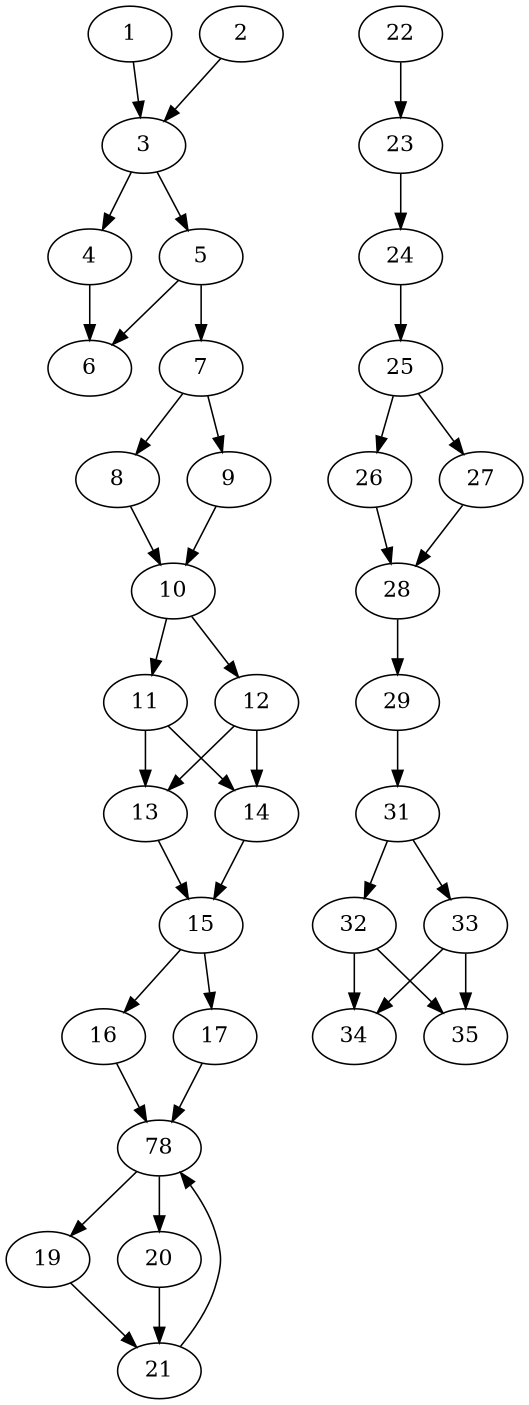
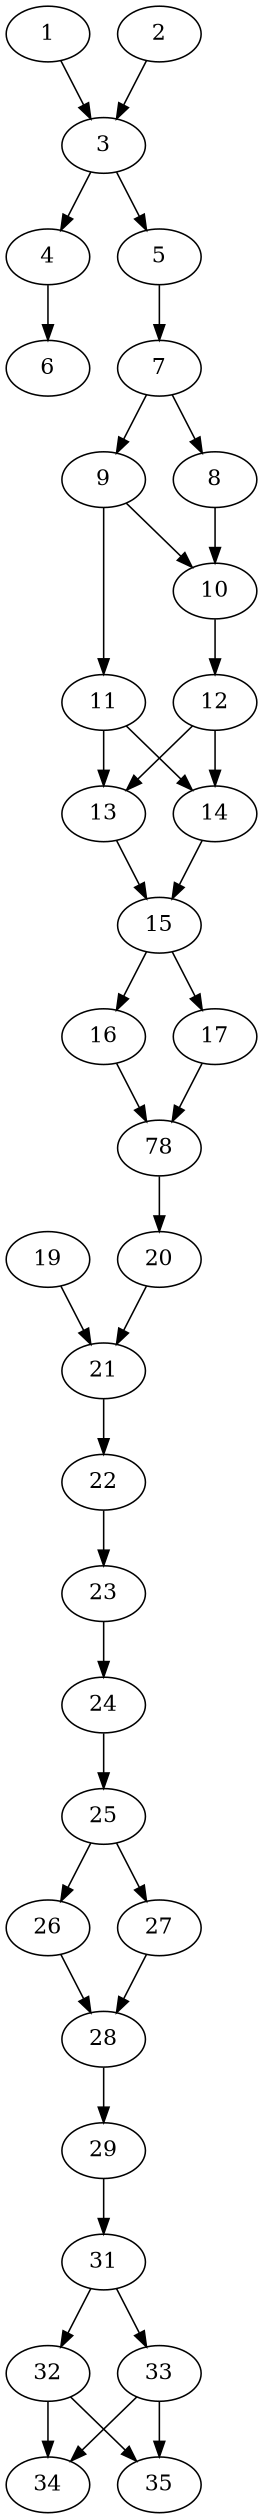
edge "5" -> "6": removed
edge "10" -> "11": now "9" -> "11"
edge "78" -> "19": removed
edge "21" -> "78": now "21" -> "22"
